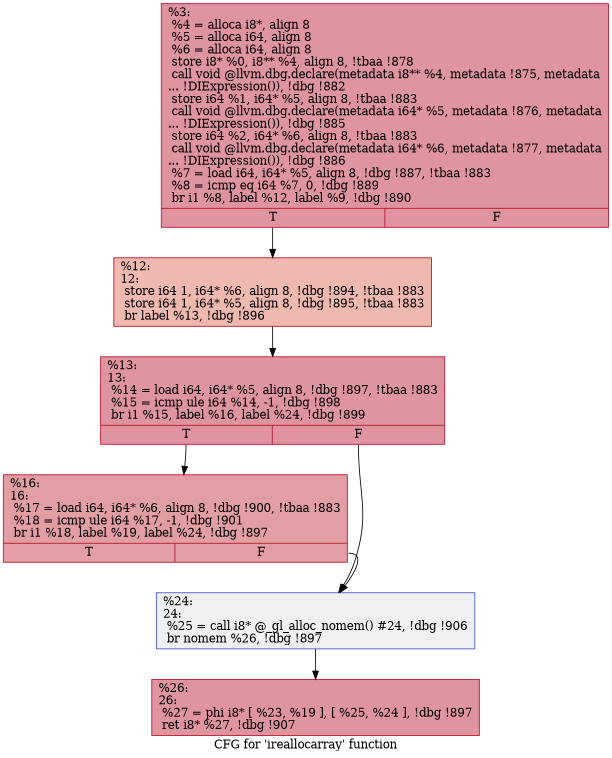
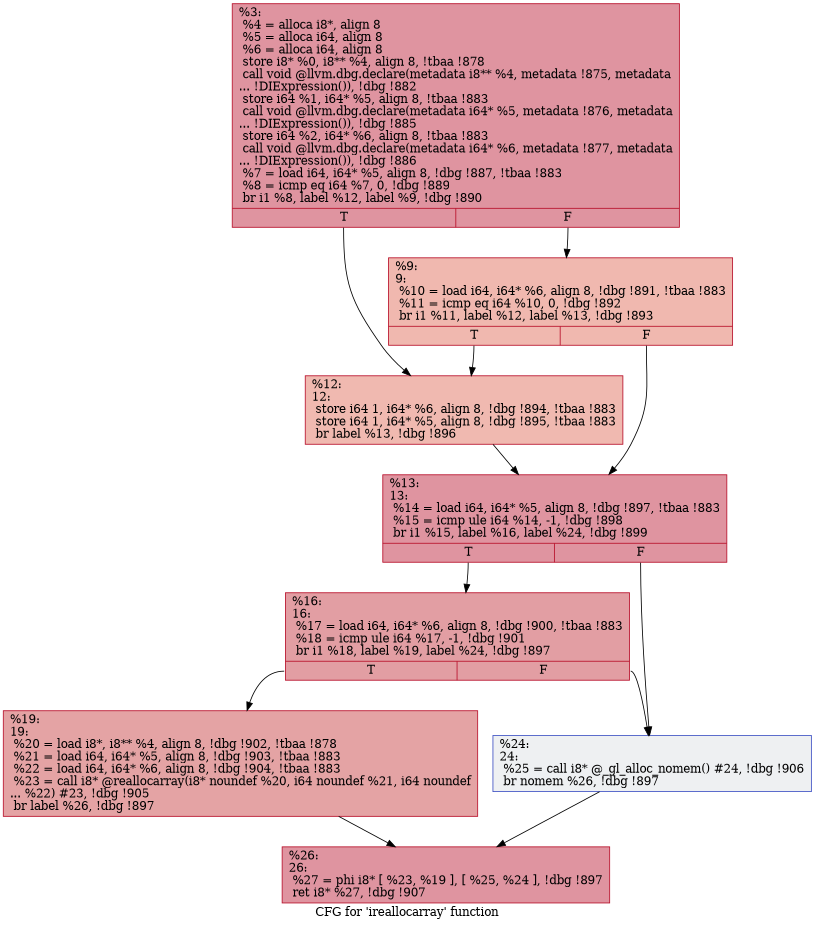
node "%9:": added
node "%19:": added
